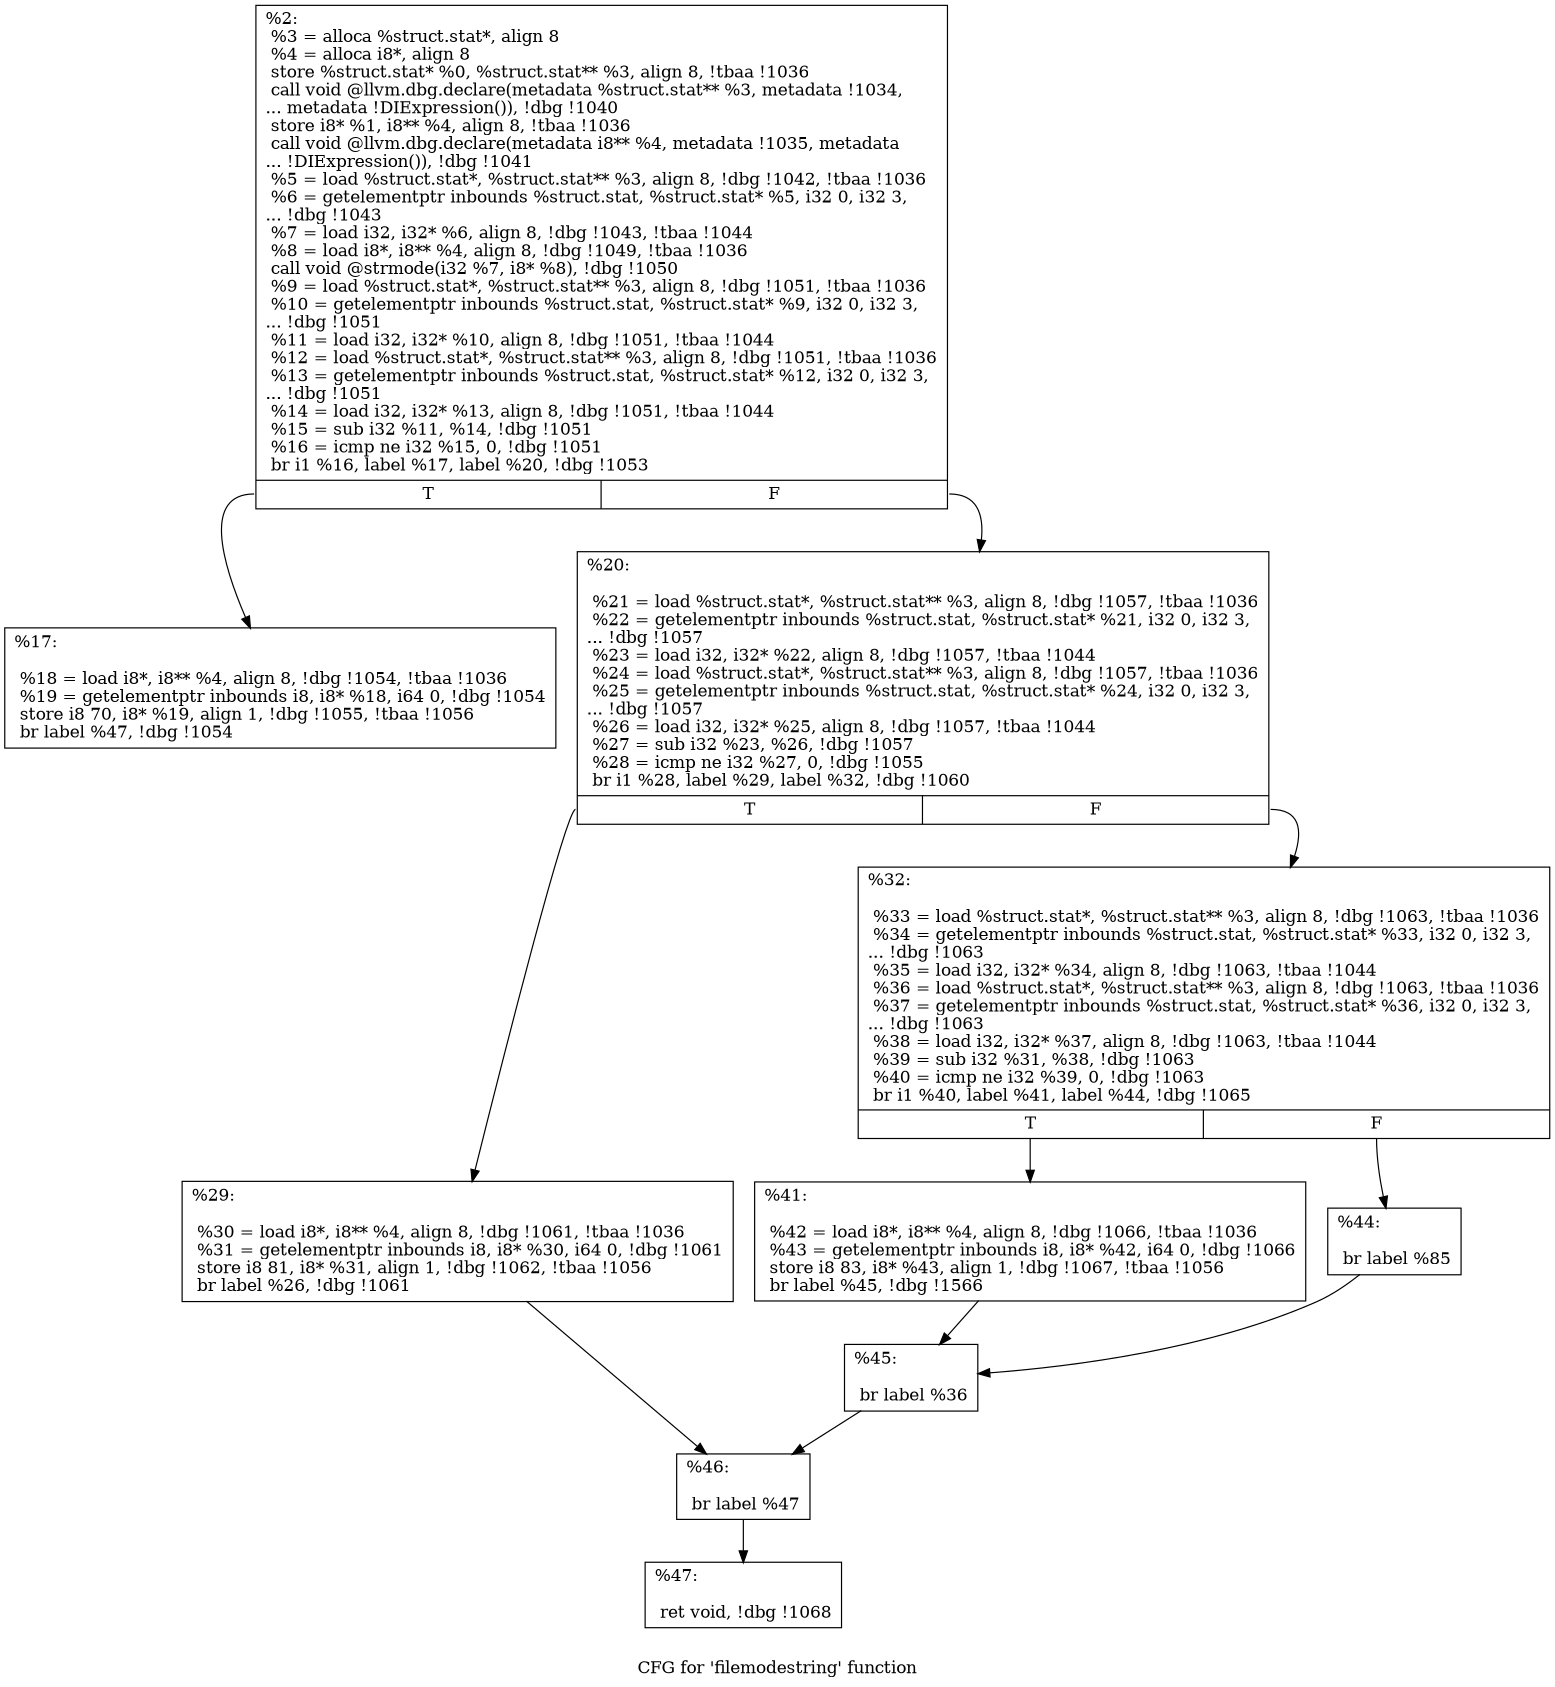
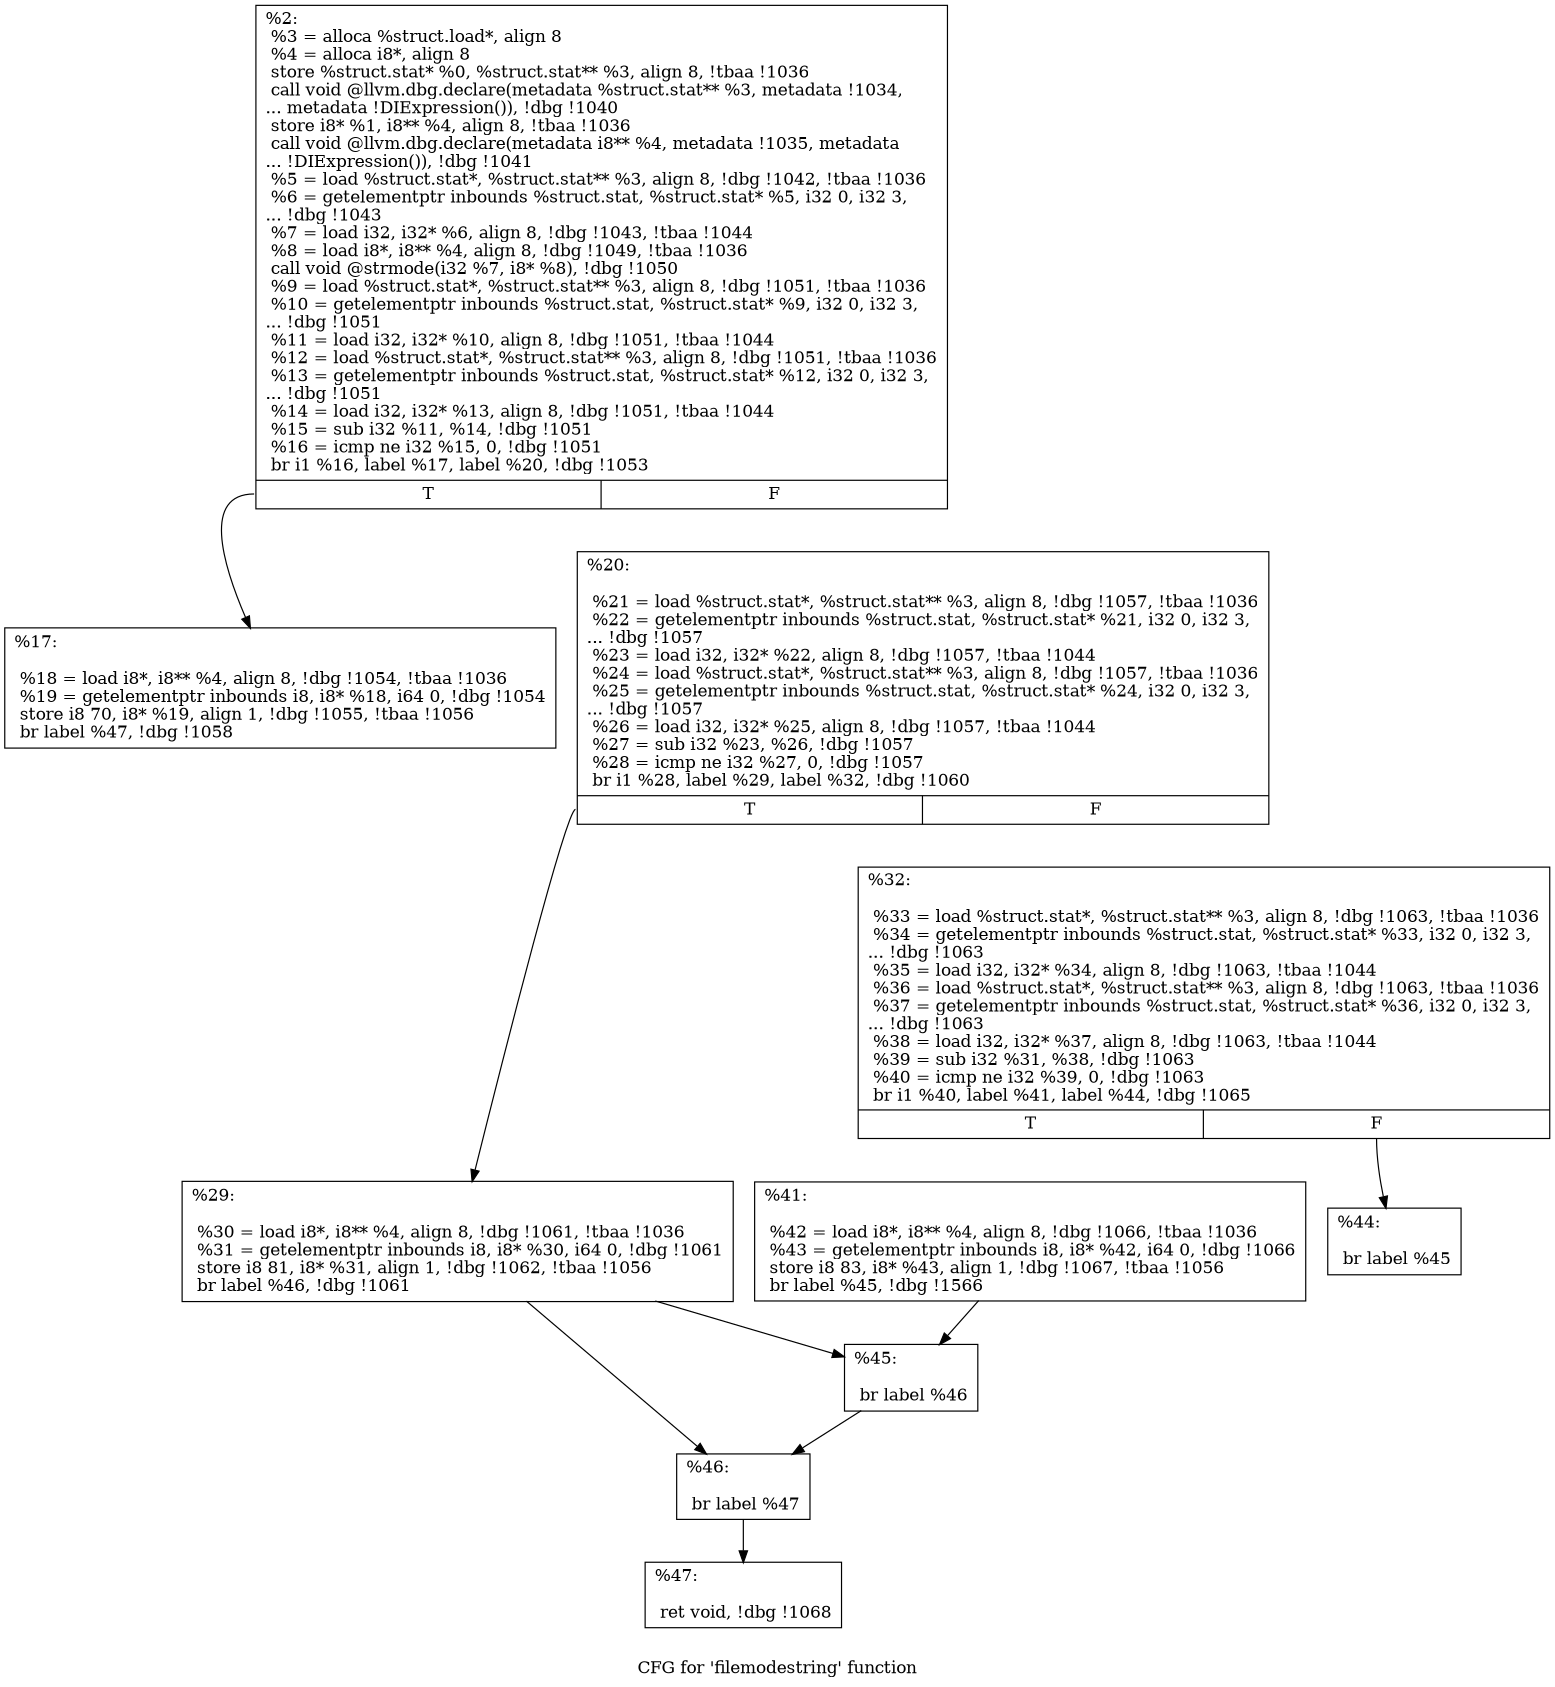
node "%2:": text "%3 = alloca %struct.stat*, align 8" -> "%3 = alloca %struct.load*, align 8"
edge "%2:" -> "%20:": removed
node "%17:": text "br label %47, !dbg !1054" -> "br label %47, !dbg !1058"
node "%20:": text "%28 = icmp ne i32 %27, 0, !dbg !1055" -> "%28 = icmp ne i32 %27, 0, !dbg !1057"
edge "%20:" -> "%32:": removed
edge "%32:" -> "%41:": removed
node "%44:": text "br label %85" -> "br label %45"
node "%29:": text "br label %26, !dbg !1061" -> "br label %46, !dbg !1061"
edge "%44:" -> "%45:": now "%29:" -> "%45:"
node "%45:": text "br label %36" -> "br label %46"
